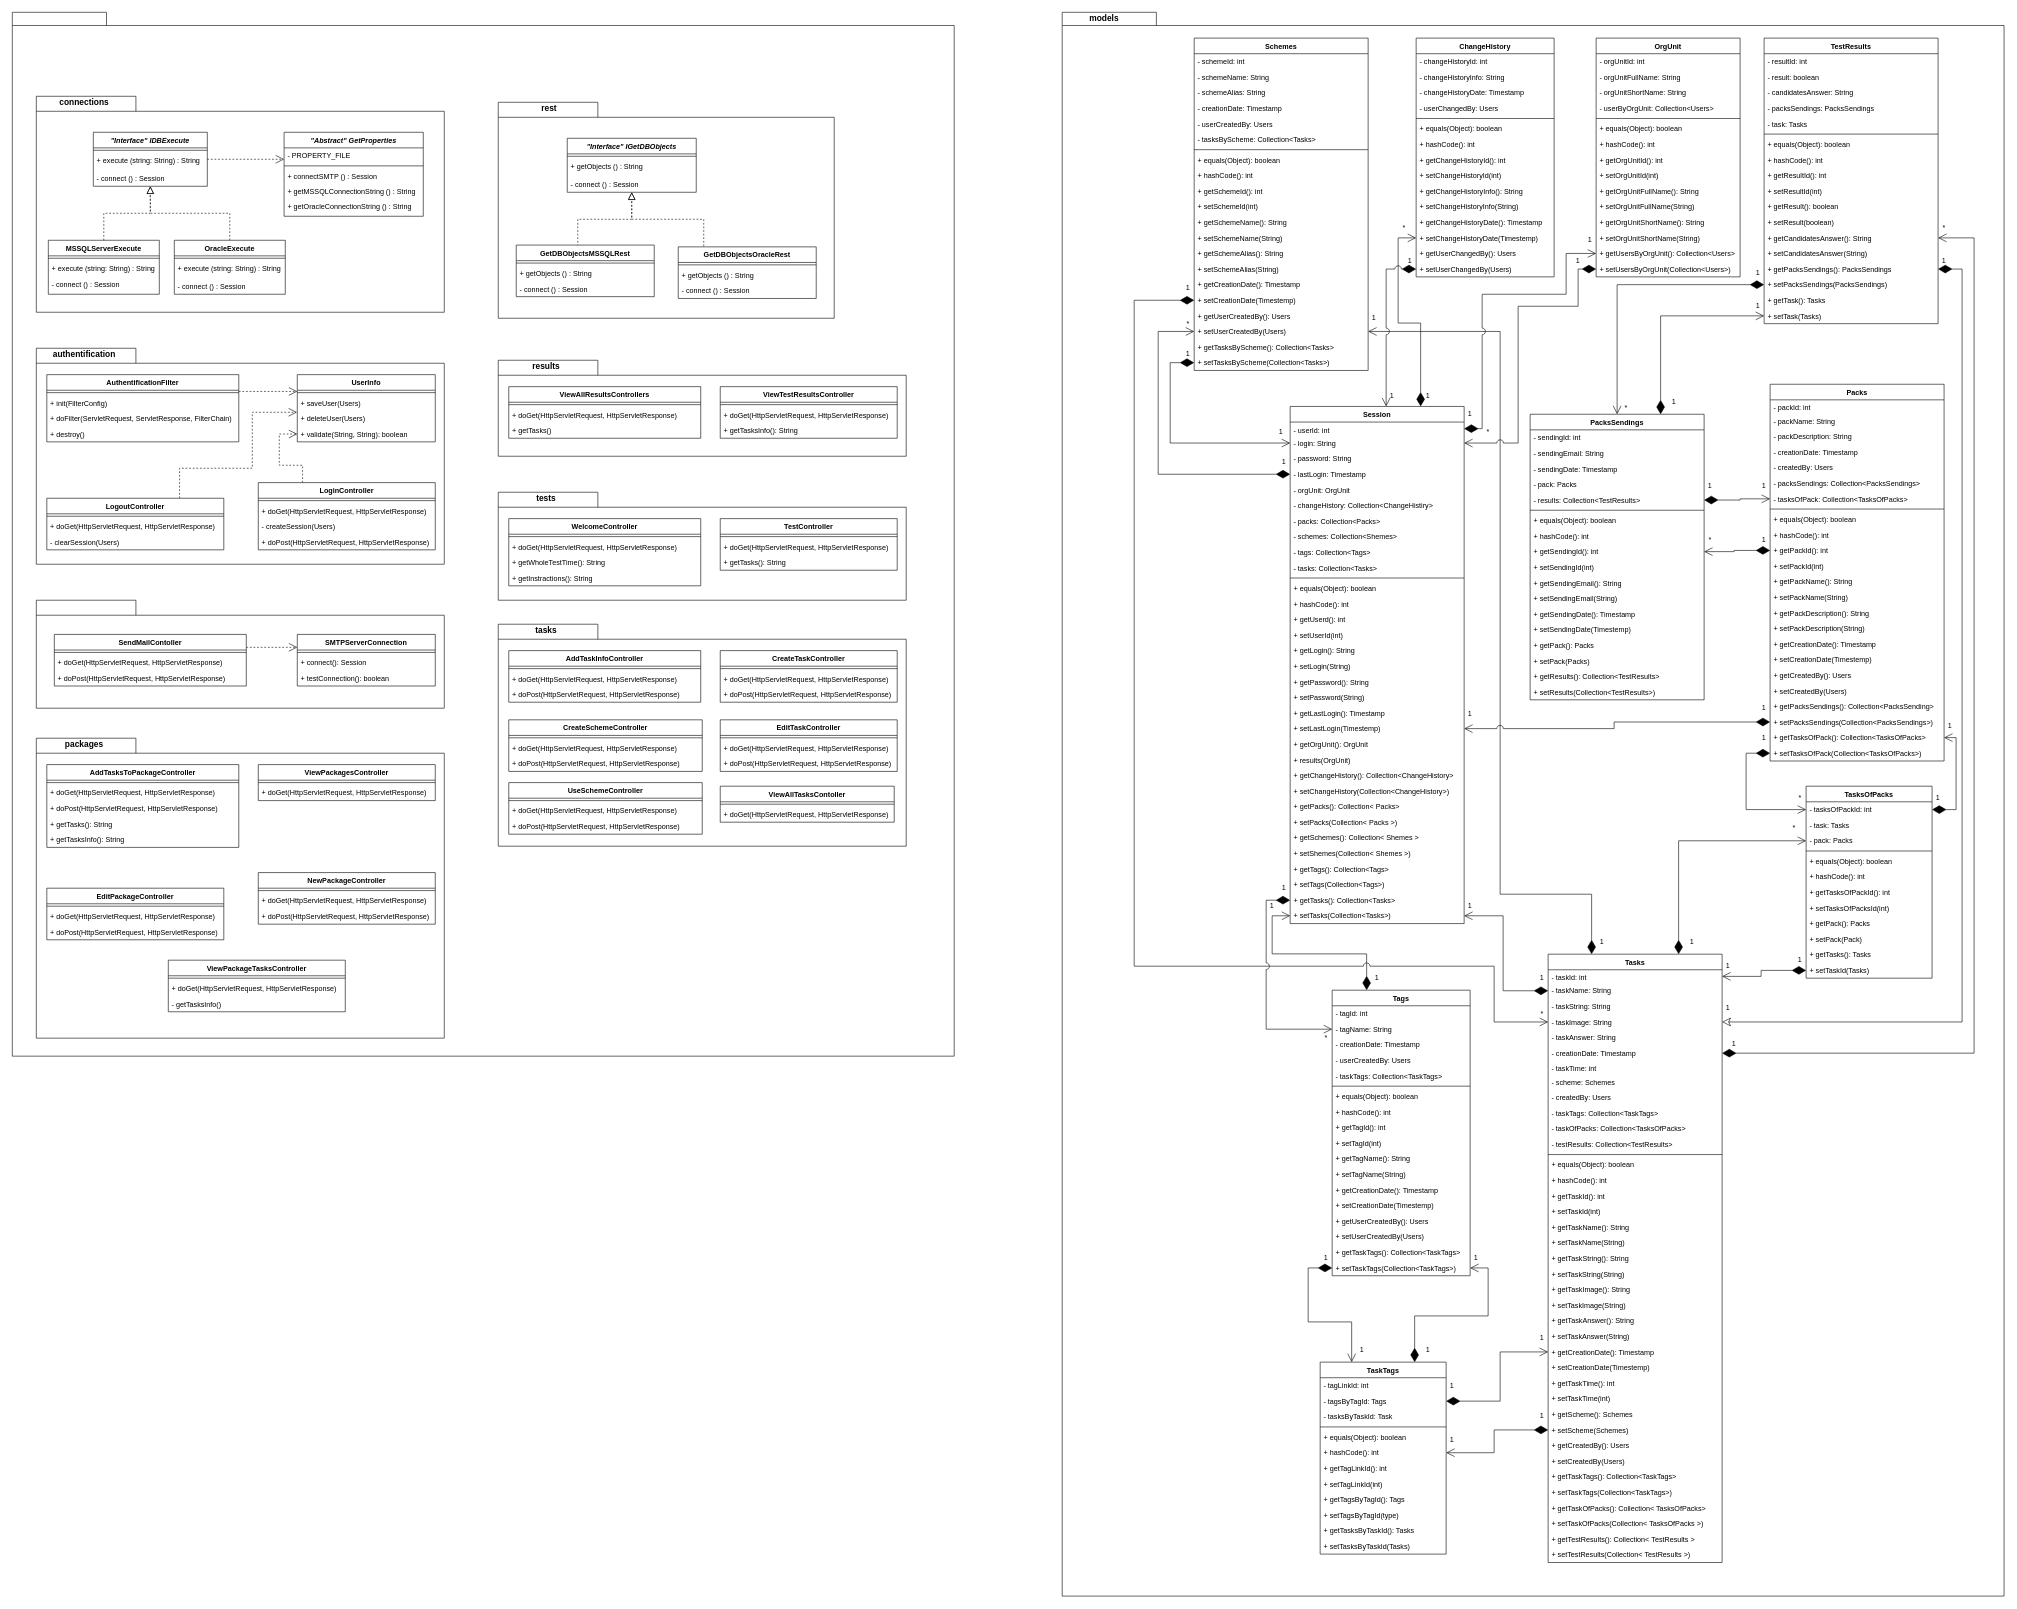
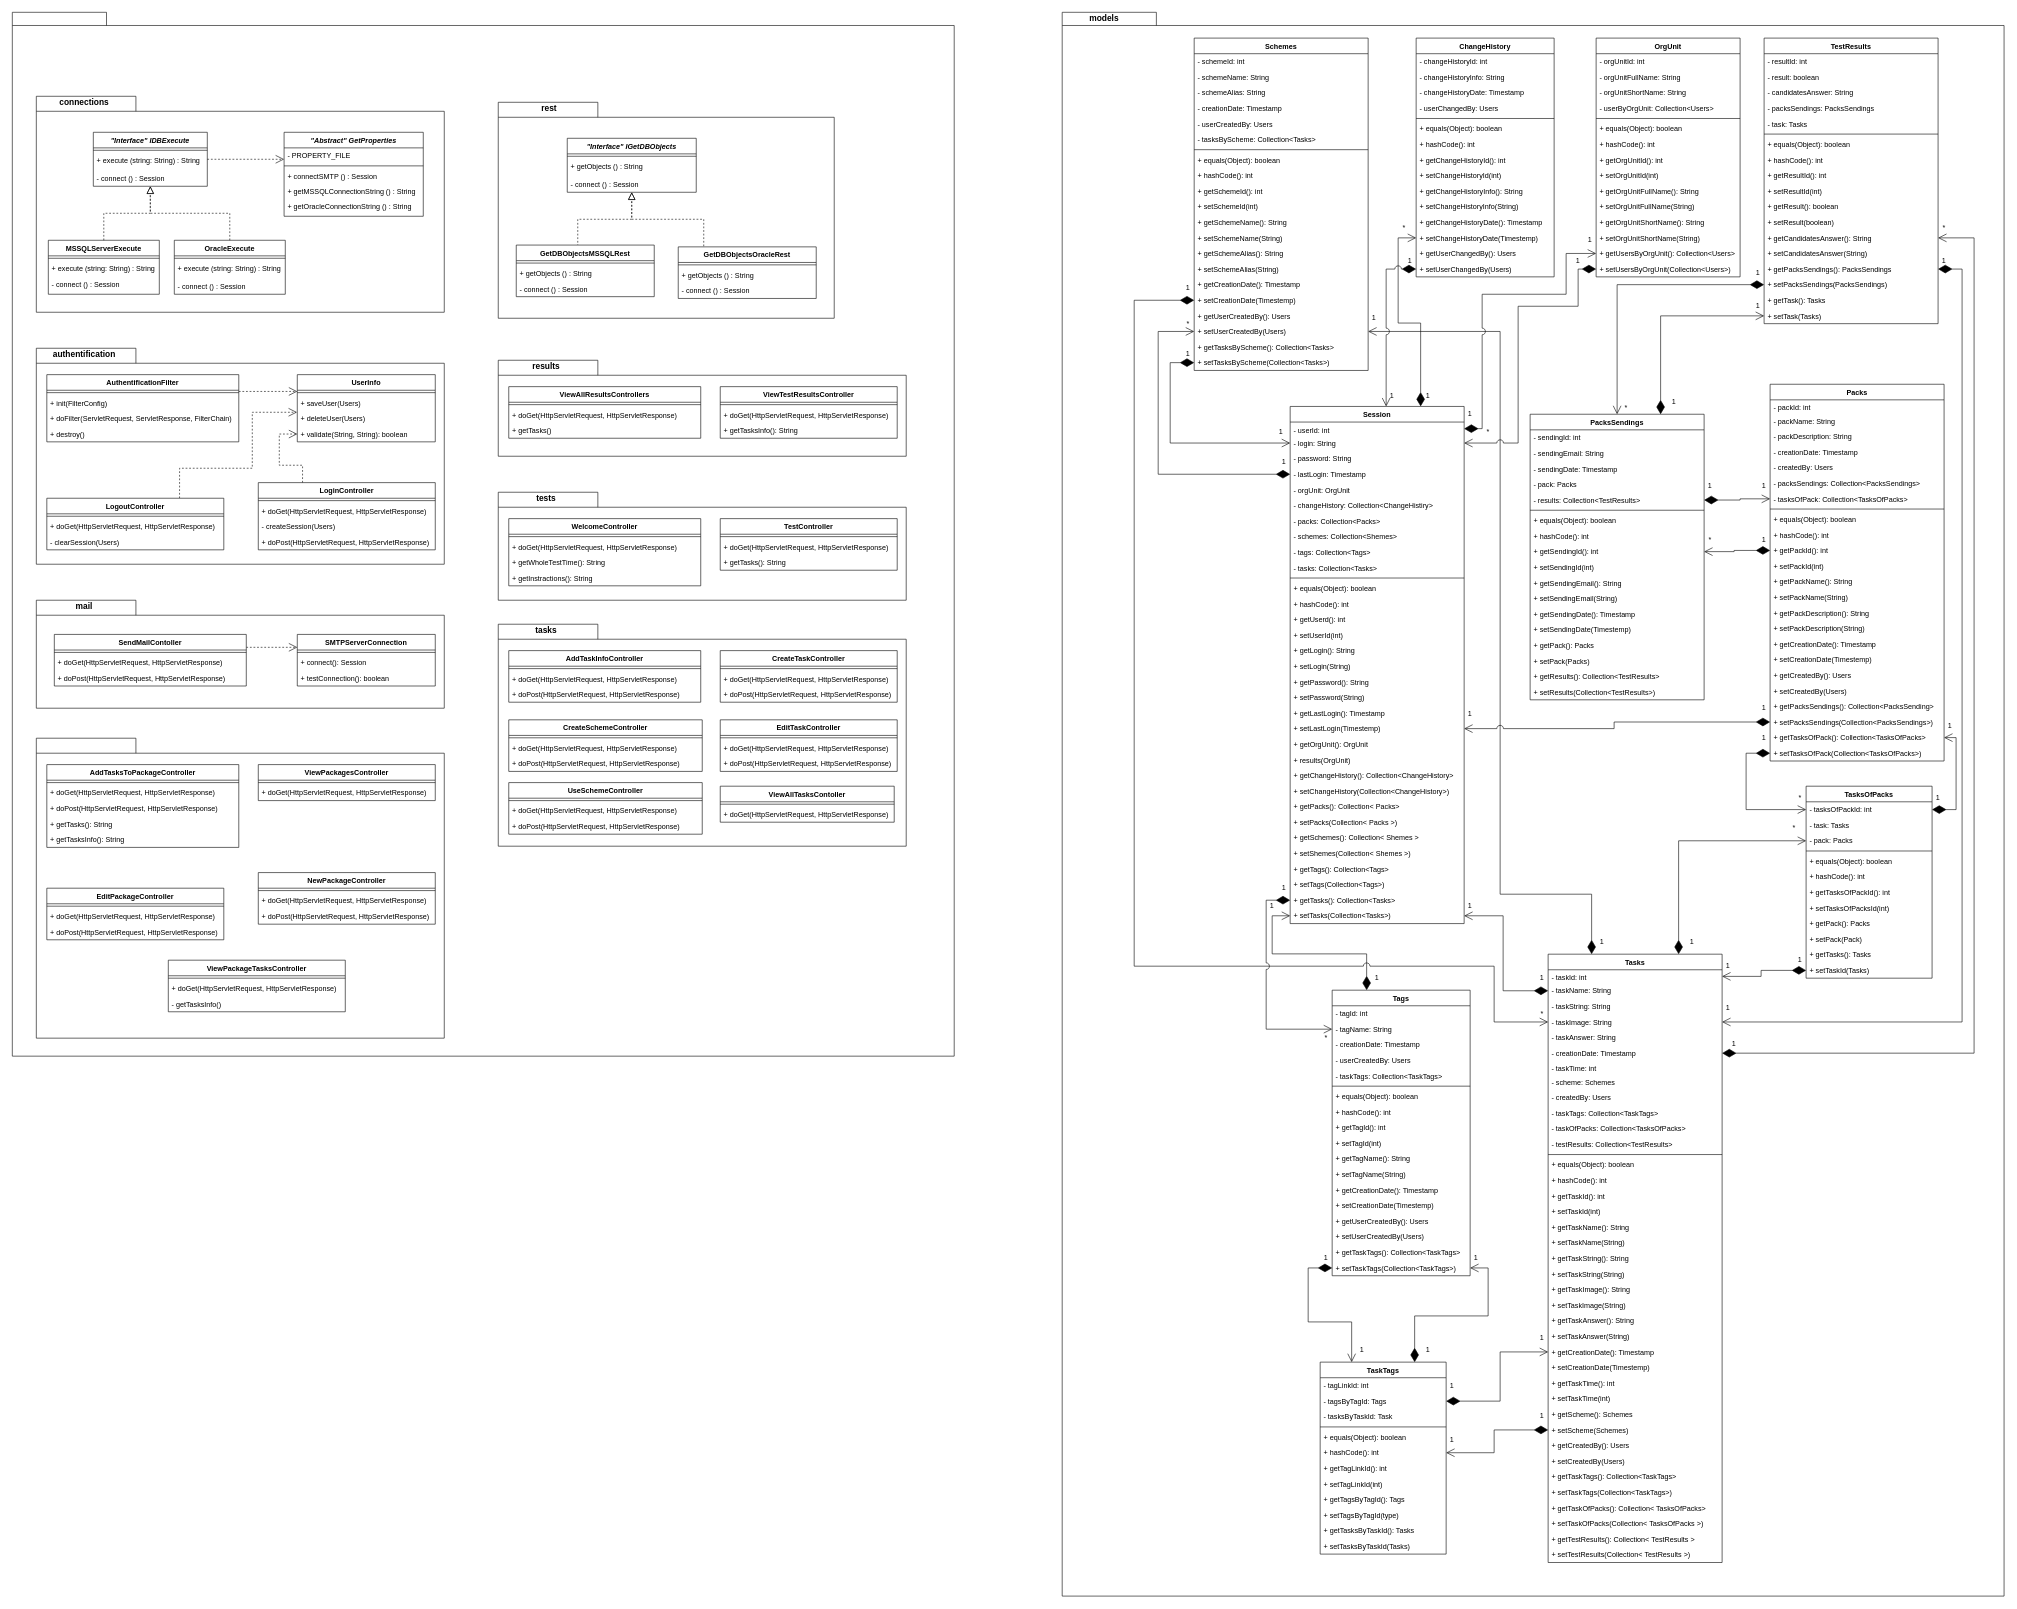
node "mail": added
node "packages": removed
edge "+ getPacksSendings(): PacksSendings" -- "- taskImage: String": arrowhead classic -> open
